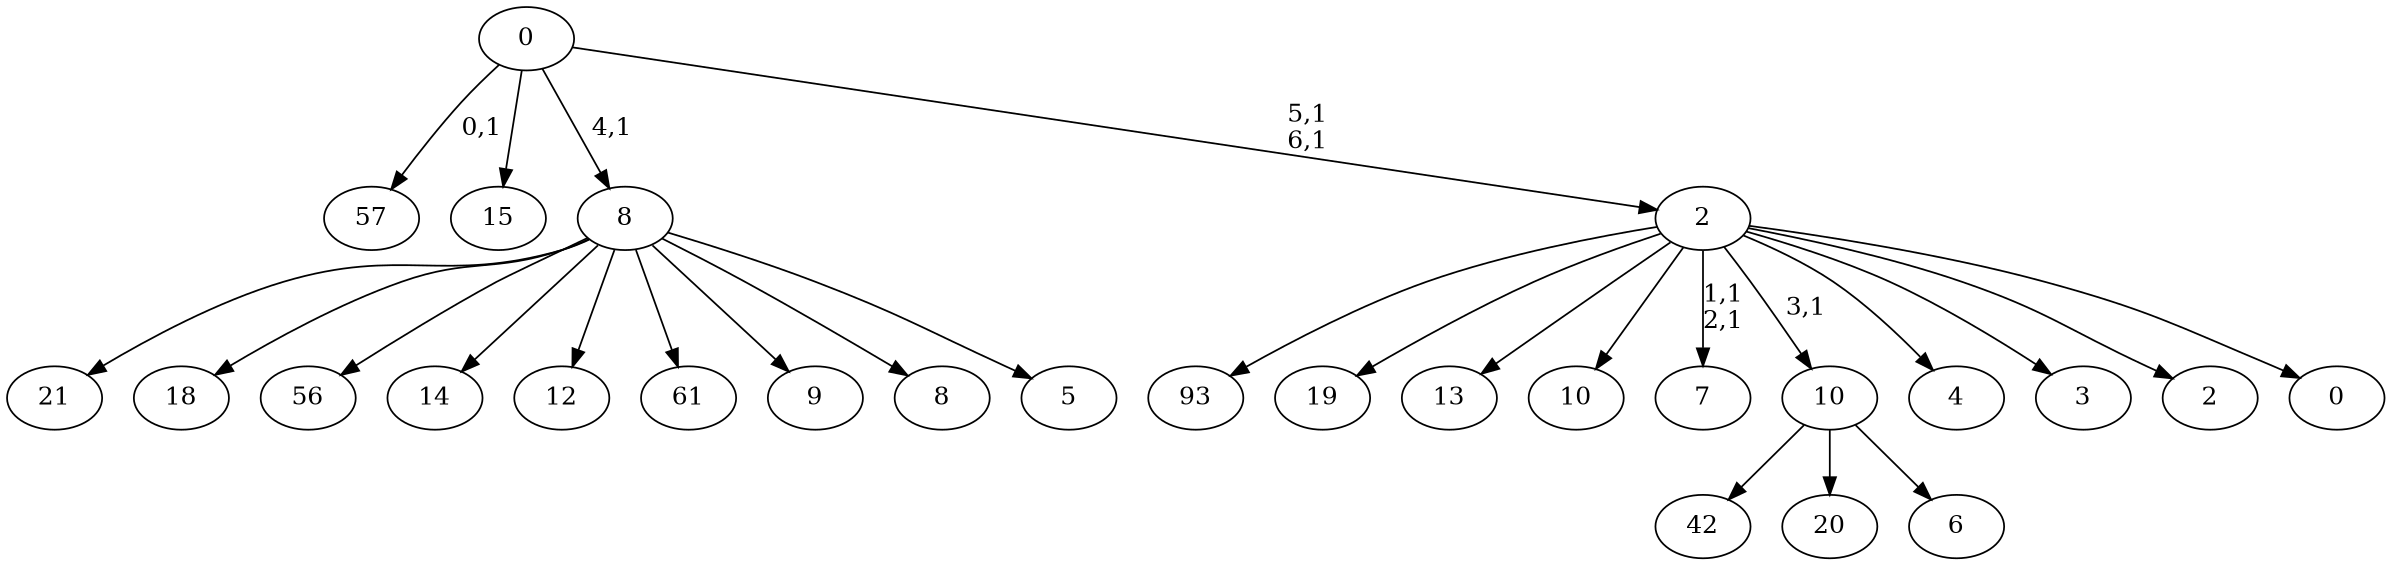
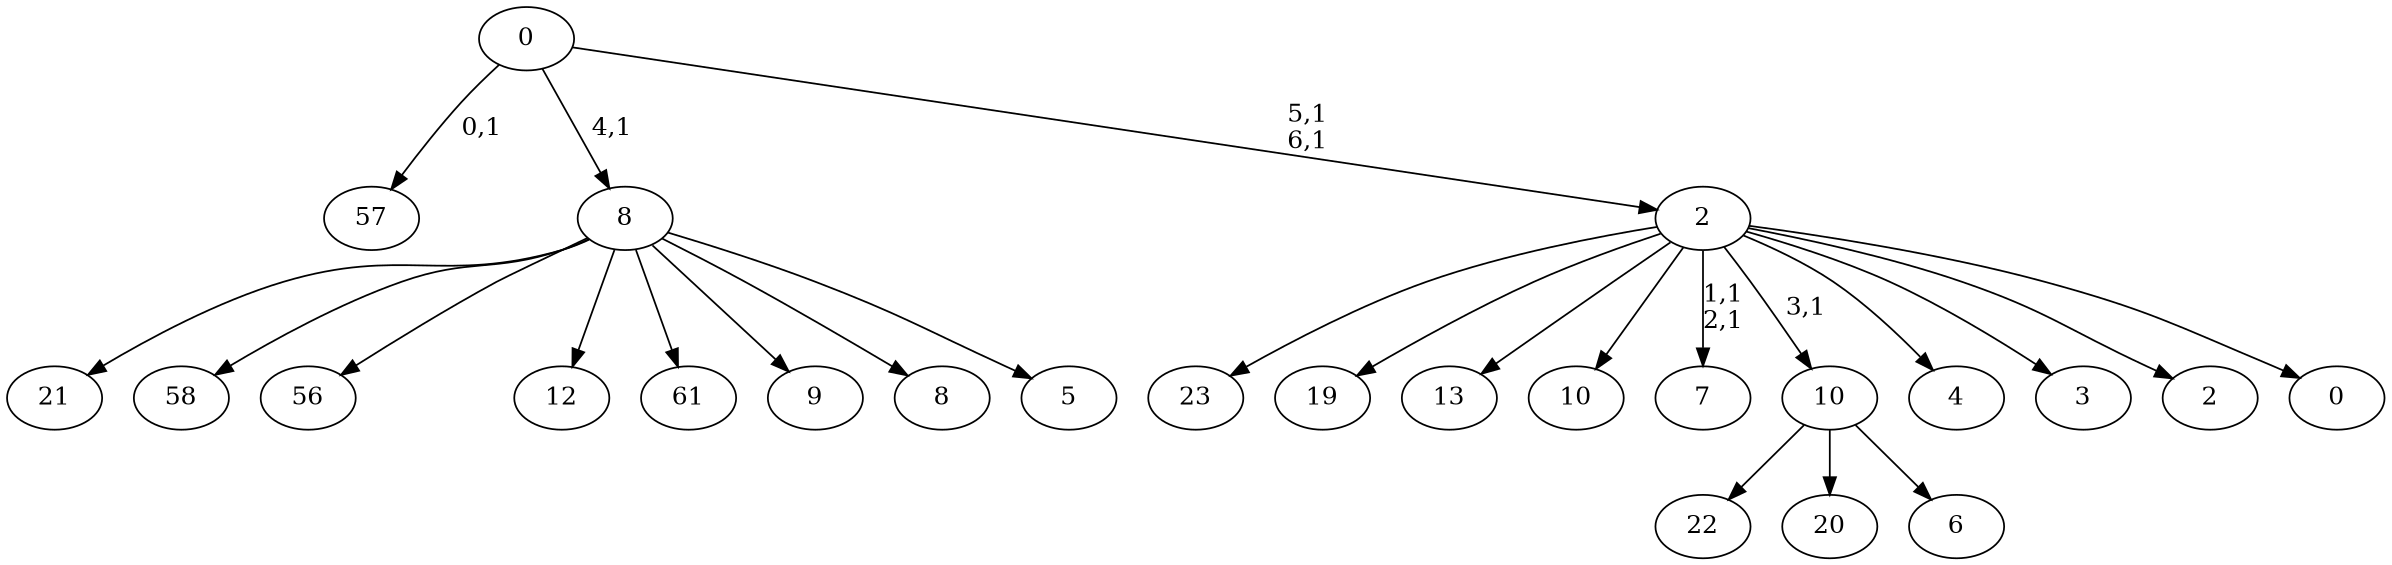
node "15": removed
node "18": label "18" -> "58"
node "14": removed
node "93": label "93" -> "23"
node "42": label "42" -> "22"
